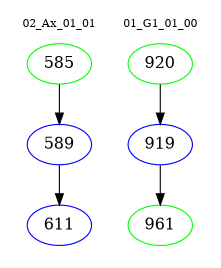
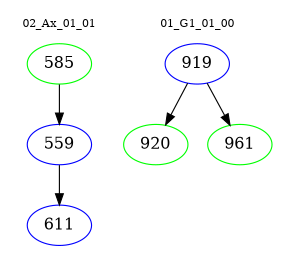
edge "920" -> "919": reversed
node "589": label "589" -> "559"
